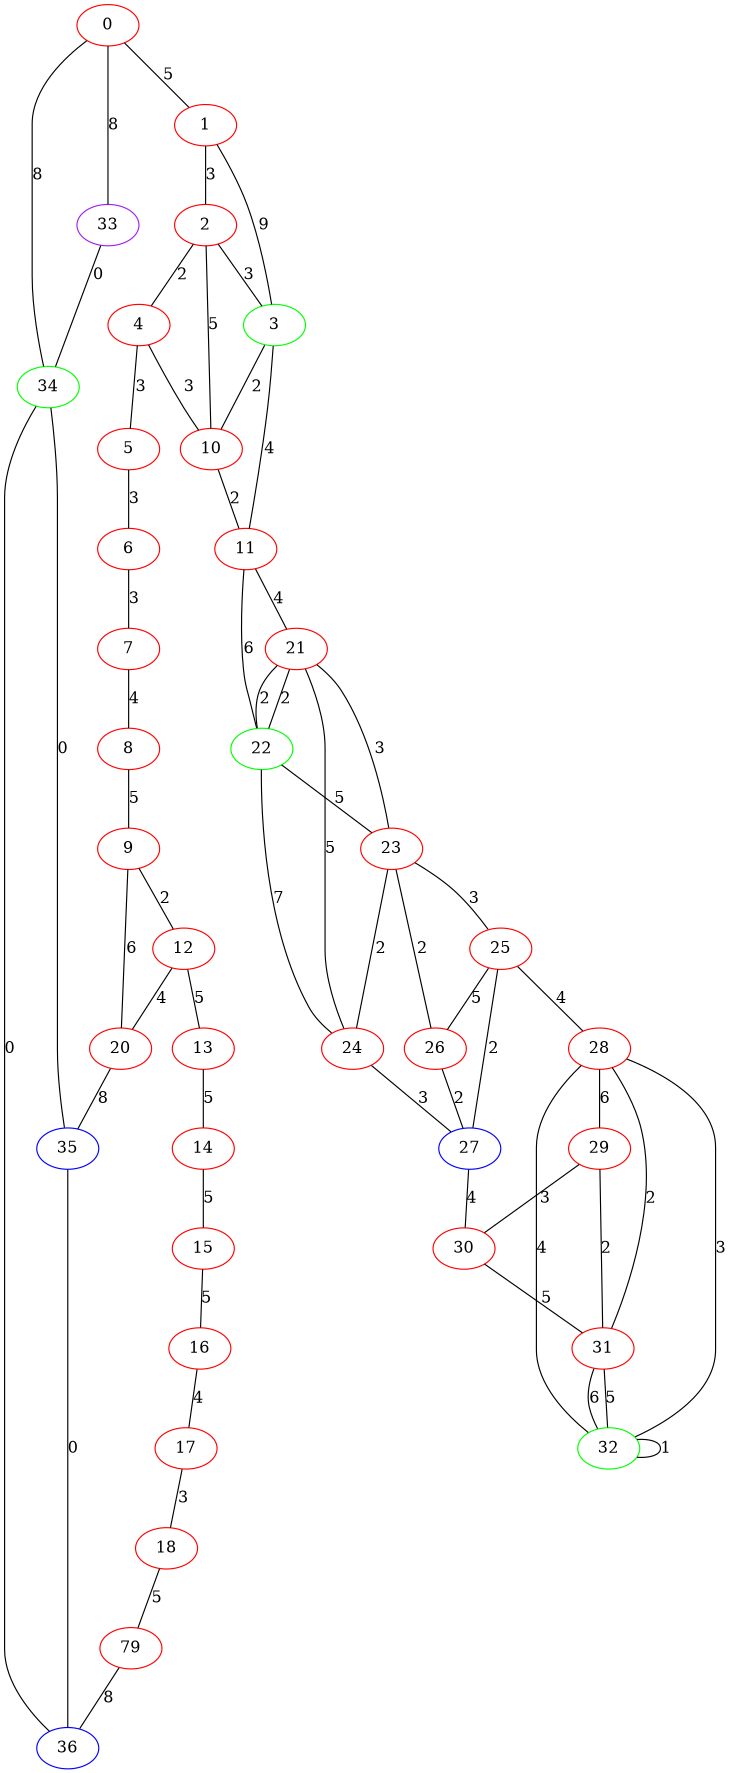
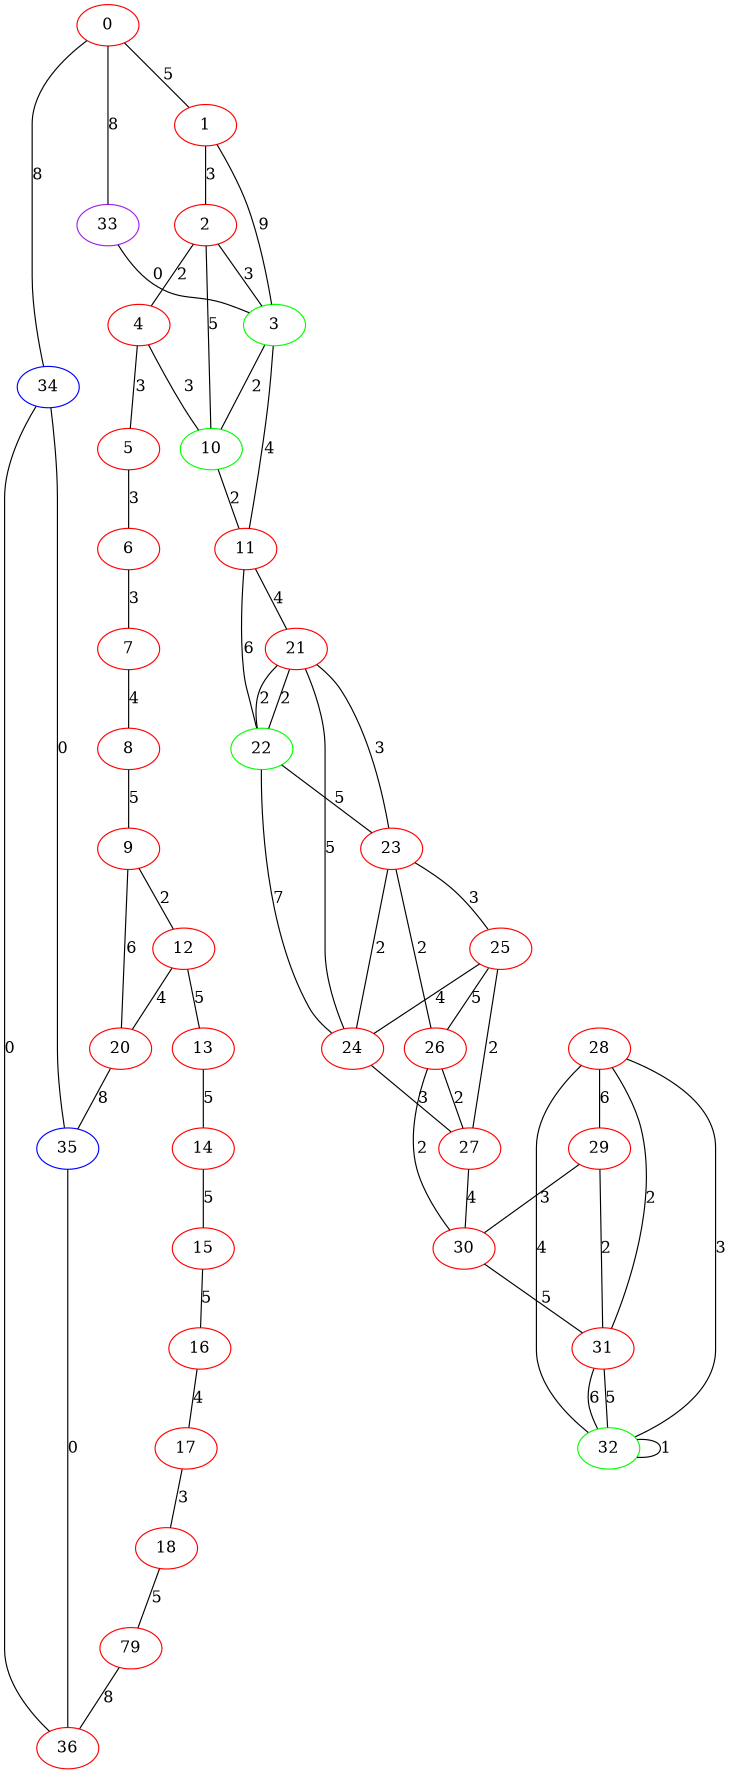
edge "33" -- "34": now "33" -- "3"
node "34": color green -> blue
node "10": color red -> green
edge "25" -- "28": now "25" -- "24"
node "27": color blue -> red
edge "26" -- "30": added, label "2"
node "36": color blue -> red
